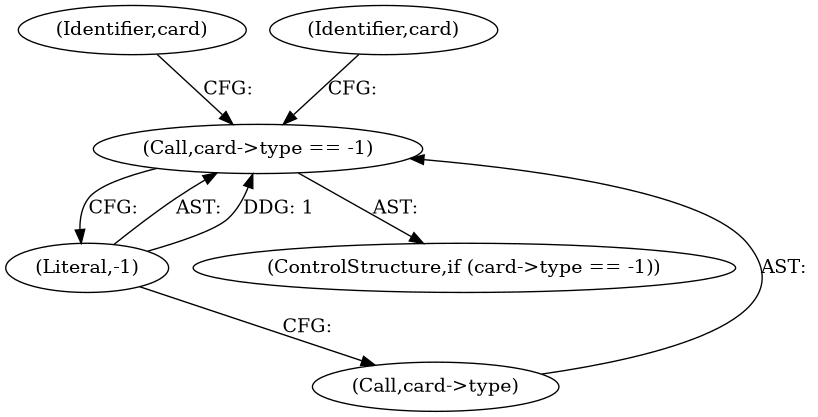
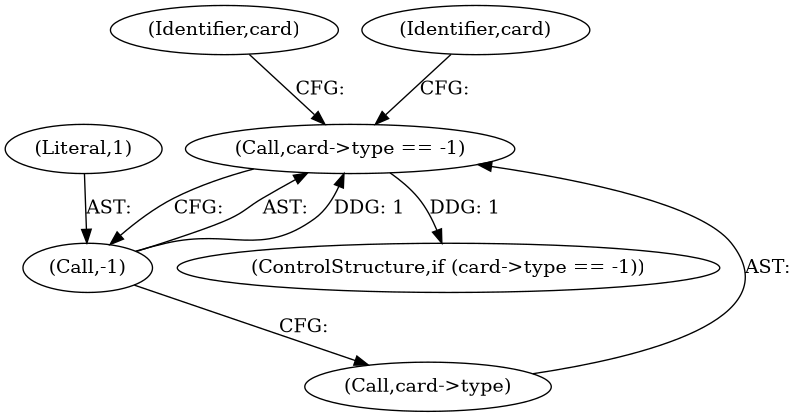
node "(Literal,1)": added
edge "(Call,card->type == -1)" -> "(ControlStructure,if (card->type == -1))": label "AST: " -> "DDG: 1"
node "(Literal,-1)": label "(Literal,-1)" -> "(Call,-1)"
